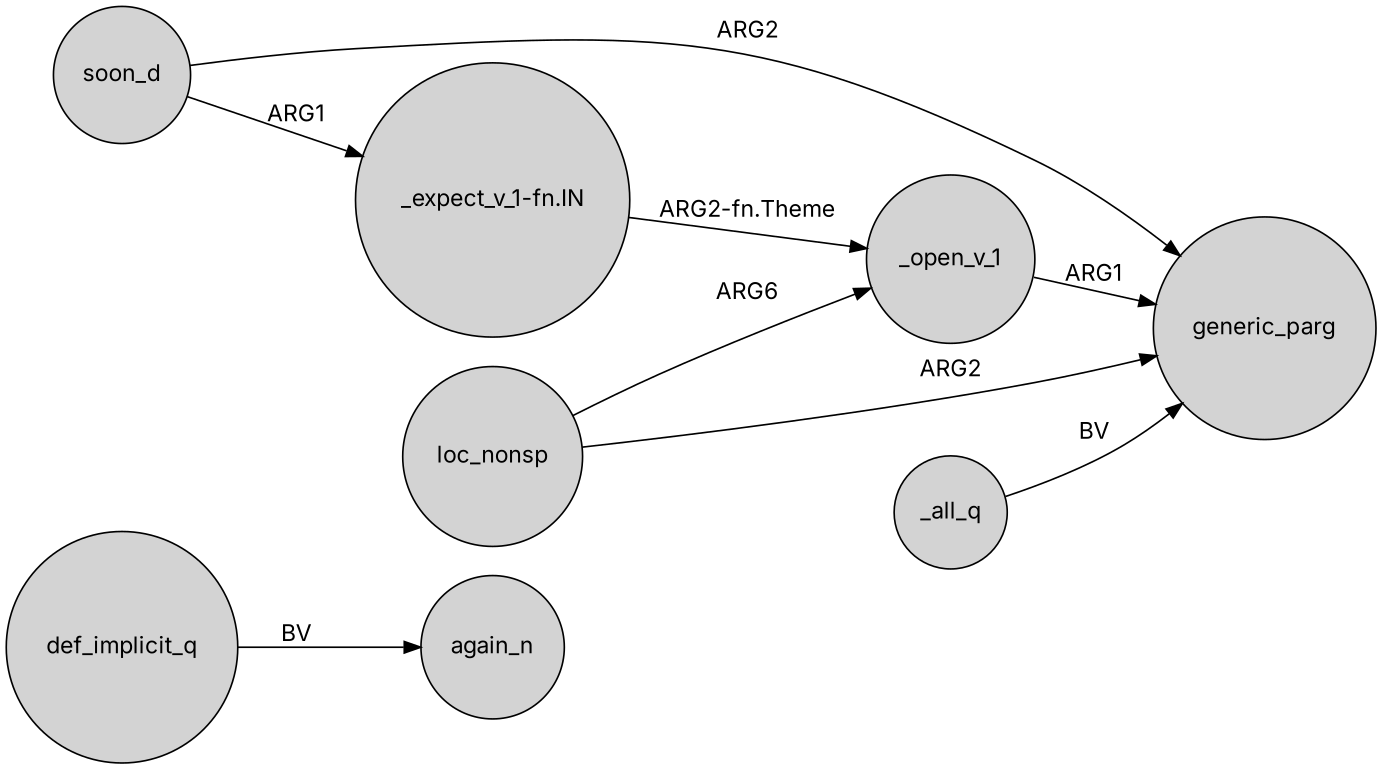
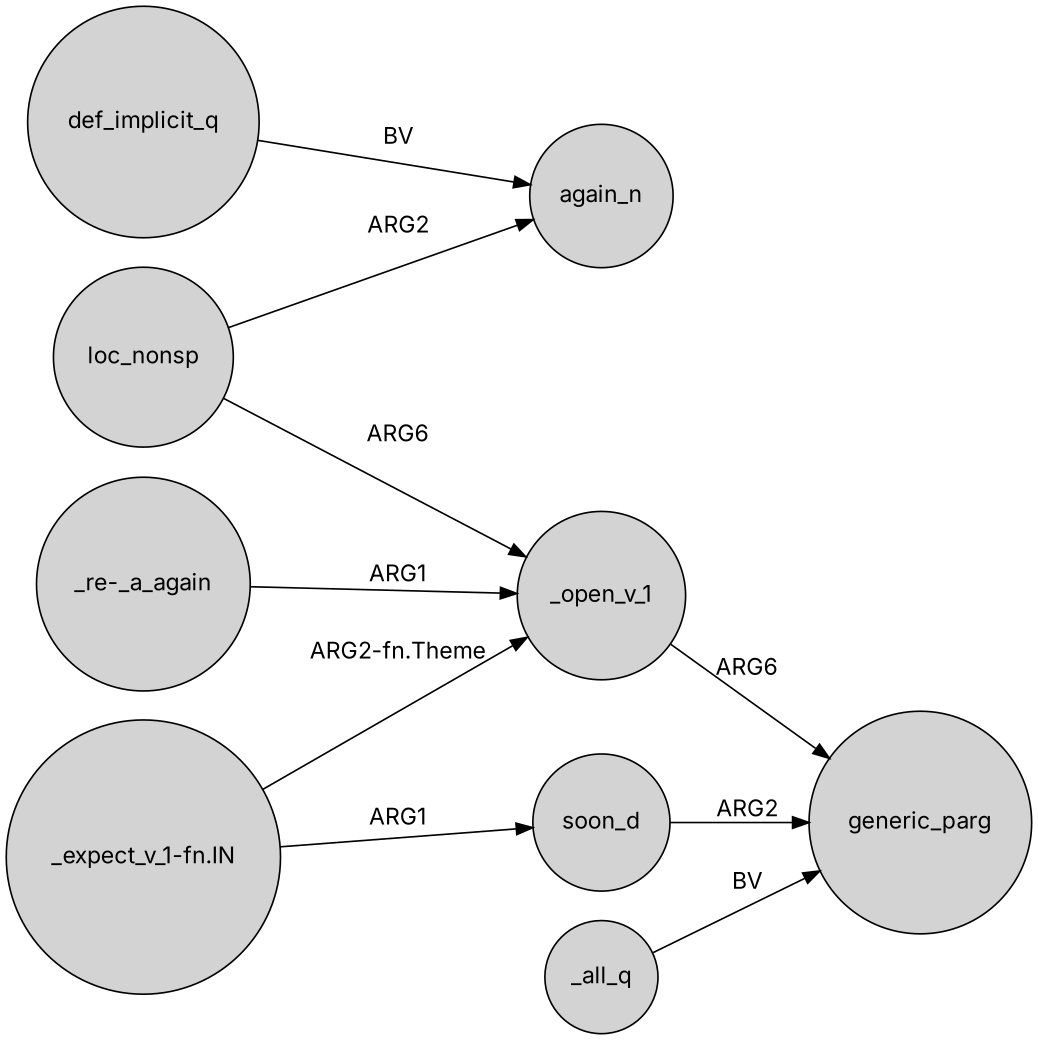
edge "soon_d" -> "_expect_v_1-fn.IN": reversed
edge "_open_v_1" -> "generic_parg": label "ARG1" -> "ARG6"
edge "loc_nonsp" -> "generic_parg": now "loc_nonsp" -> "again_n"
node "_re-_a_again": added
